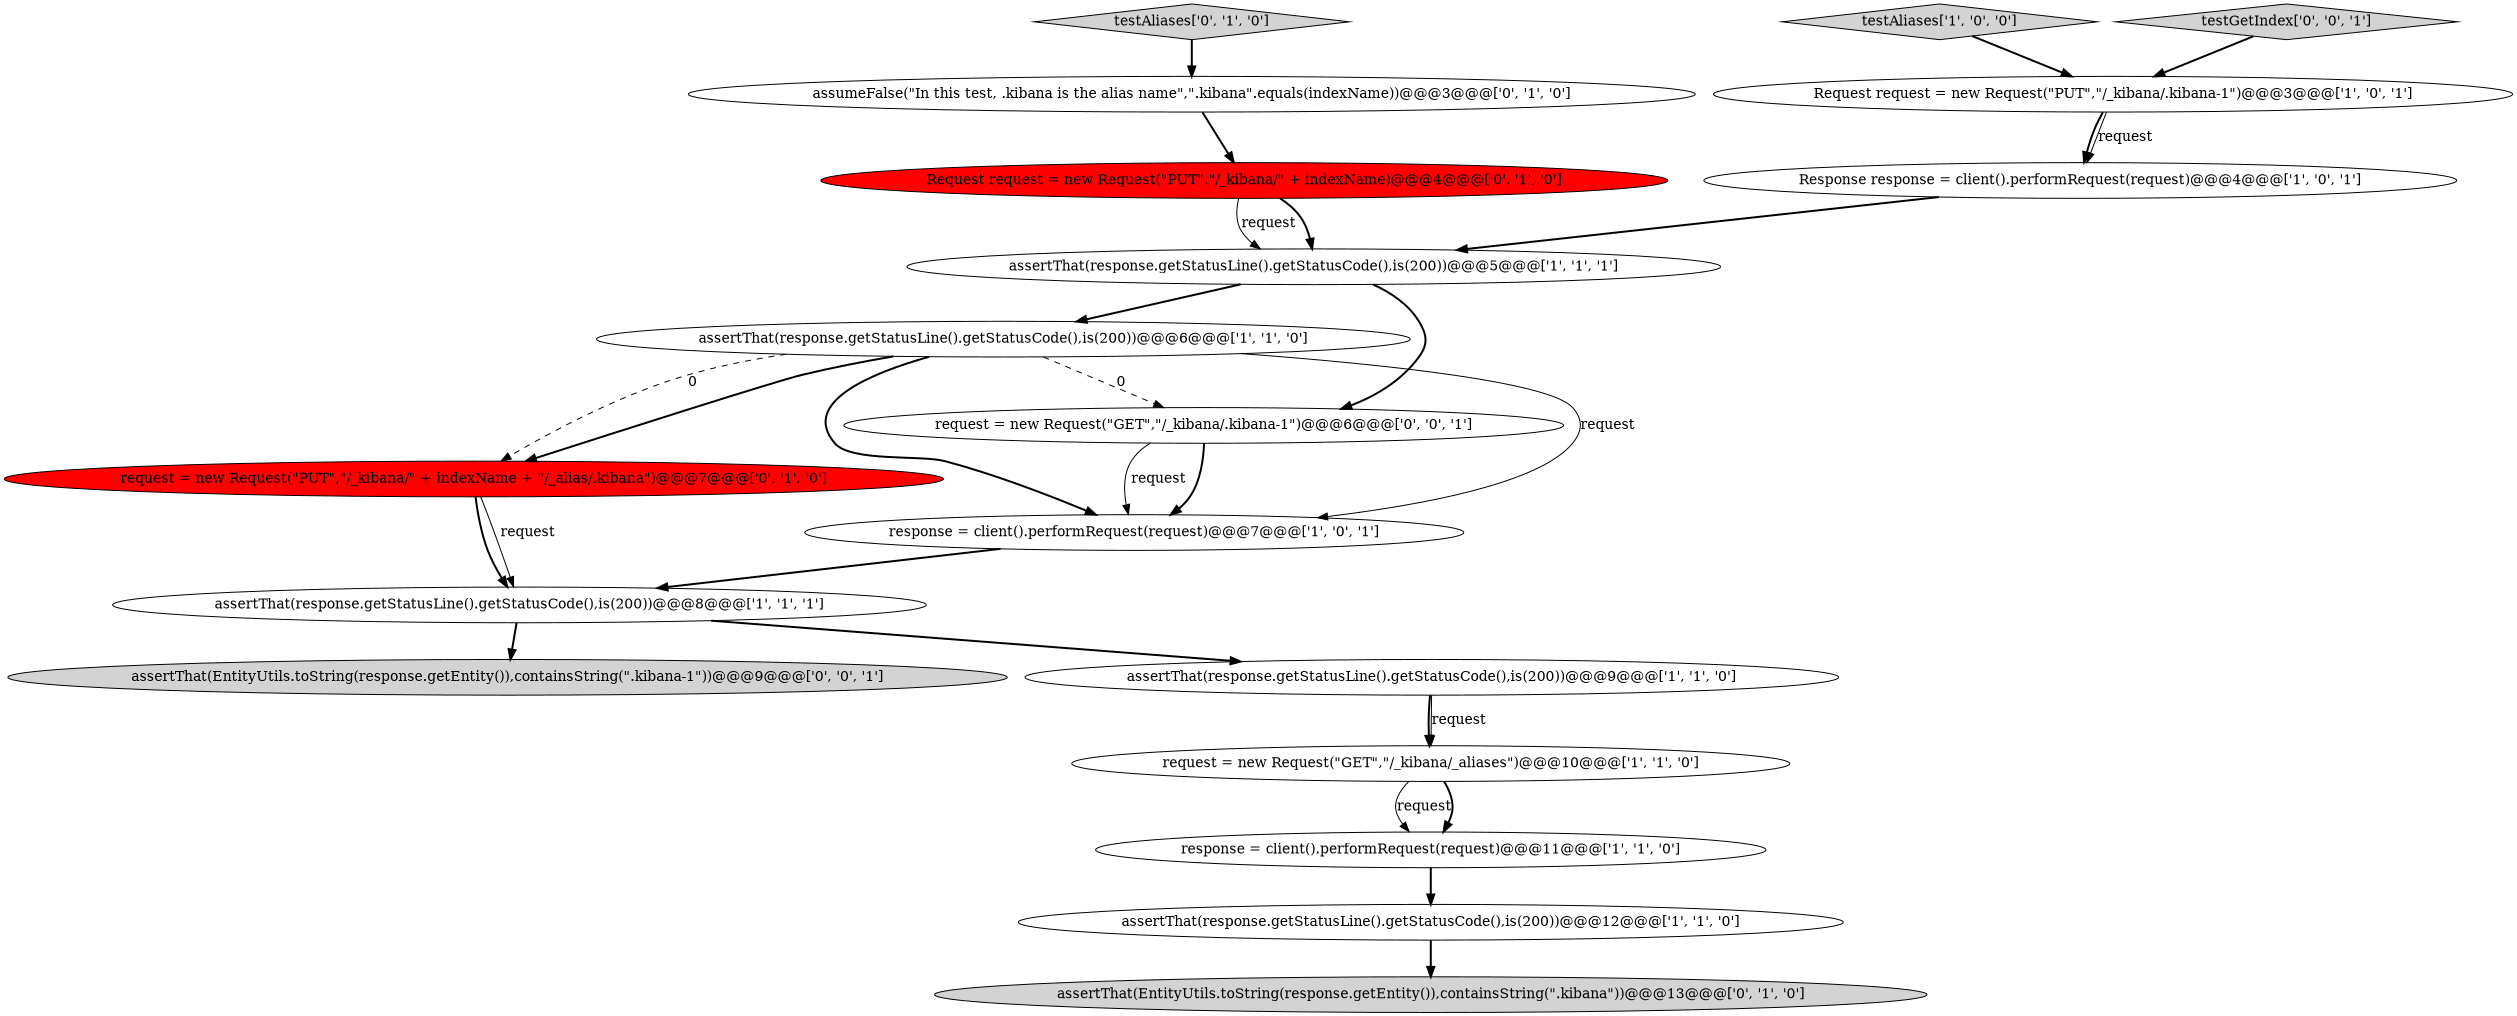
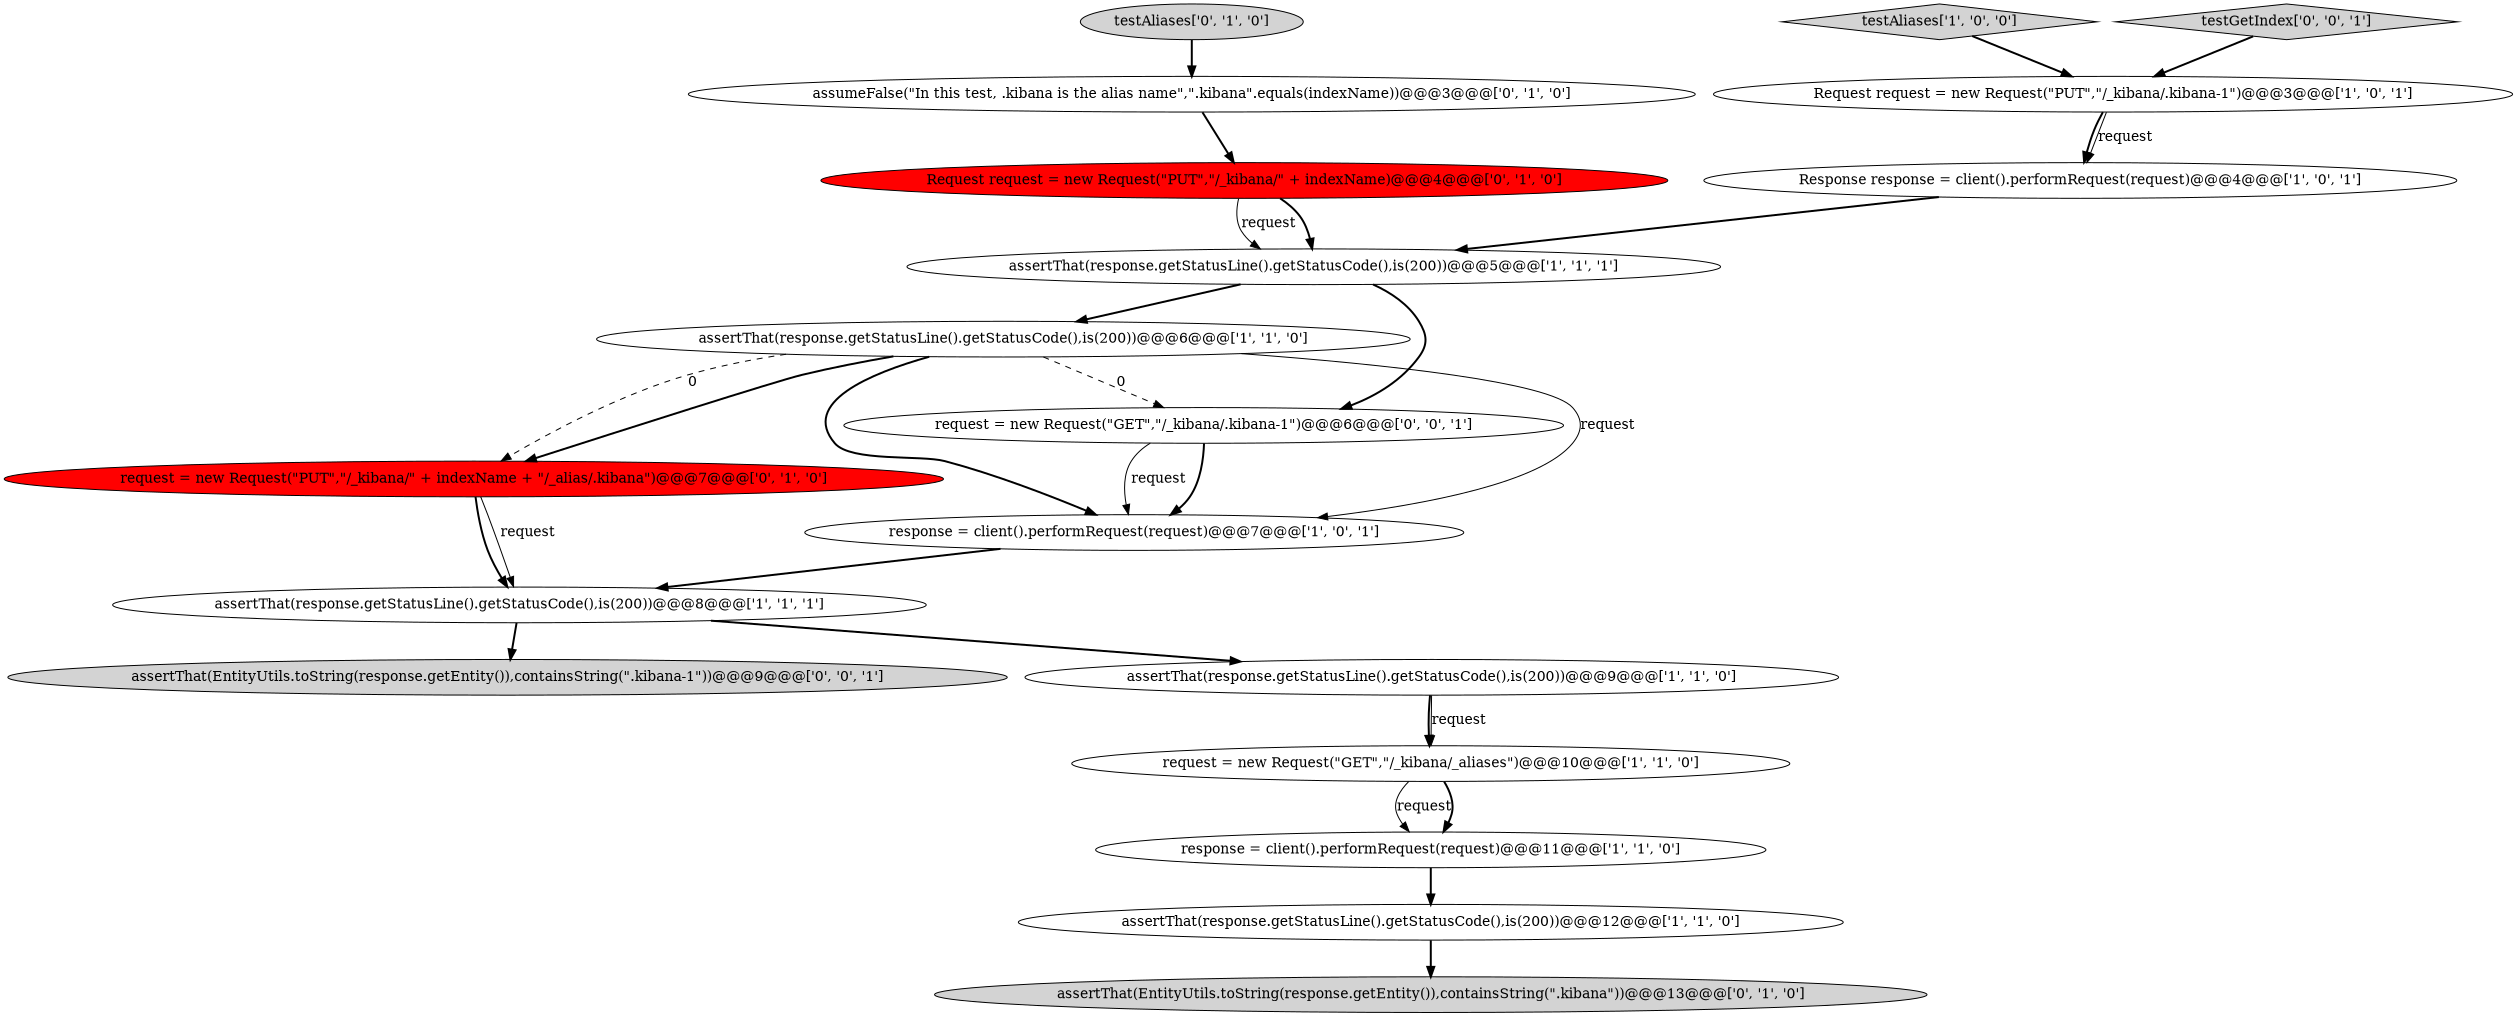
node "testAliases['0', '1', '0']": shape diamond -> ellipse
